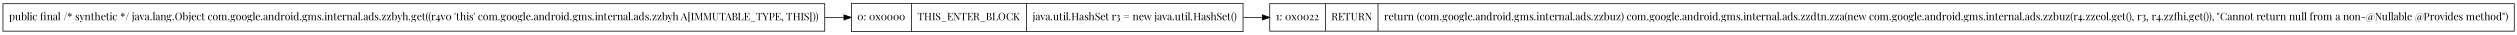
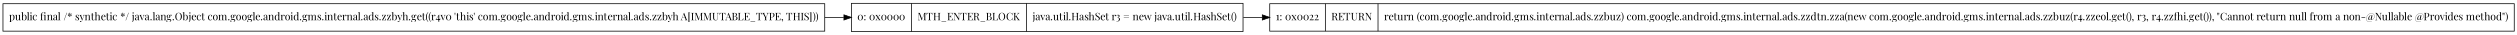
node "0: 0x0000": text "THIS_ENTER_BLOCK" -> "MTH_ENTER_BLOCK"
